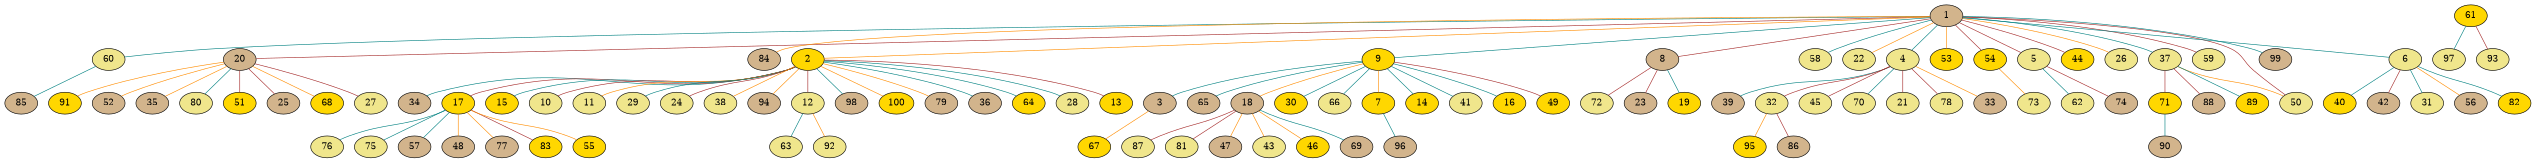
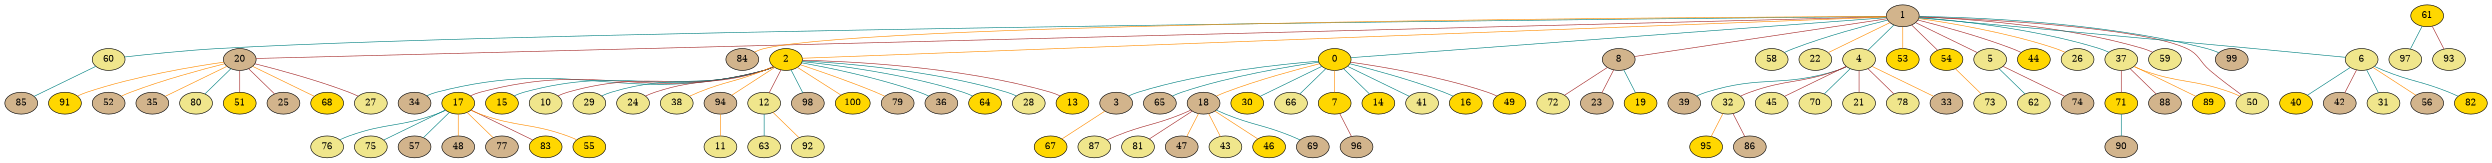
node "9": label "9" -> "0"
edge "2" -- "11": now "94" -- "11"
edge "37" -- "89": color teal -> darkorange
edge "7" -- "96": color teal -> brown
